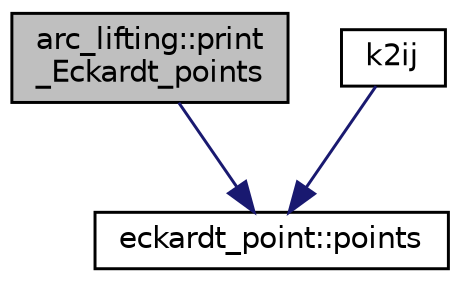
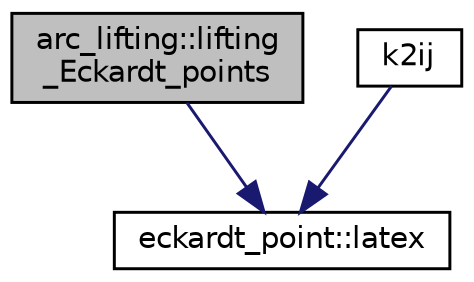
node "arc_lifting::print _Eckardt_points": label "arc_lifting::print _Eckardt_points" -> "arc_lifting::lifting _Eckardt_points"
node "eckardt_point::points": label "eckardt_point::points" -> "eckardt_point::latex"
